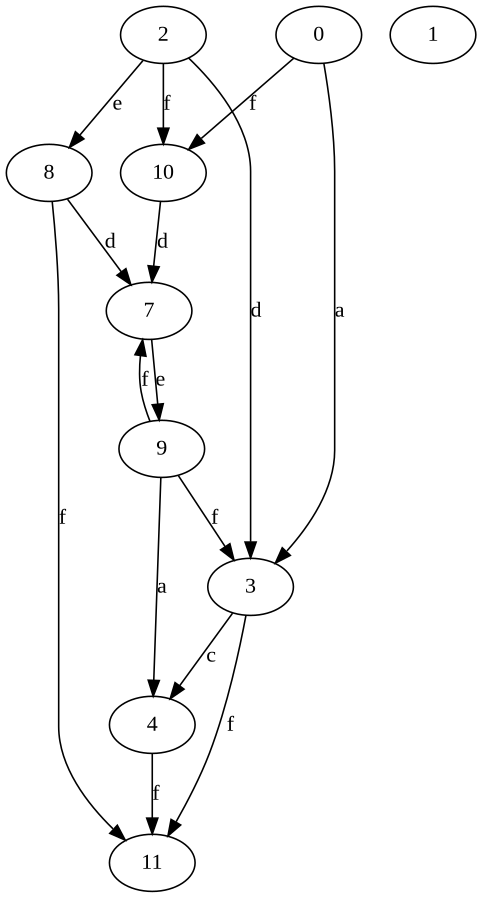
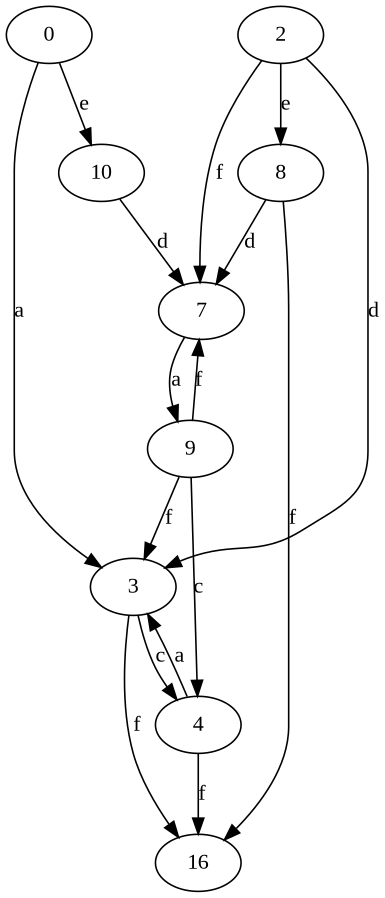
node "1": removed
edge "2" -> "10": now "2" -> "7"
edge "0" -> "10": label "f" -> "e"
edge "7" -> "9": label "e" -> "a"
edge "9" -> "4": label "a" -> "c"
edge "4" -> "3": added, label "a"
node "11": label "11" -> "16"
